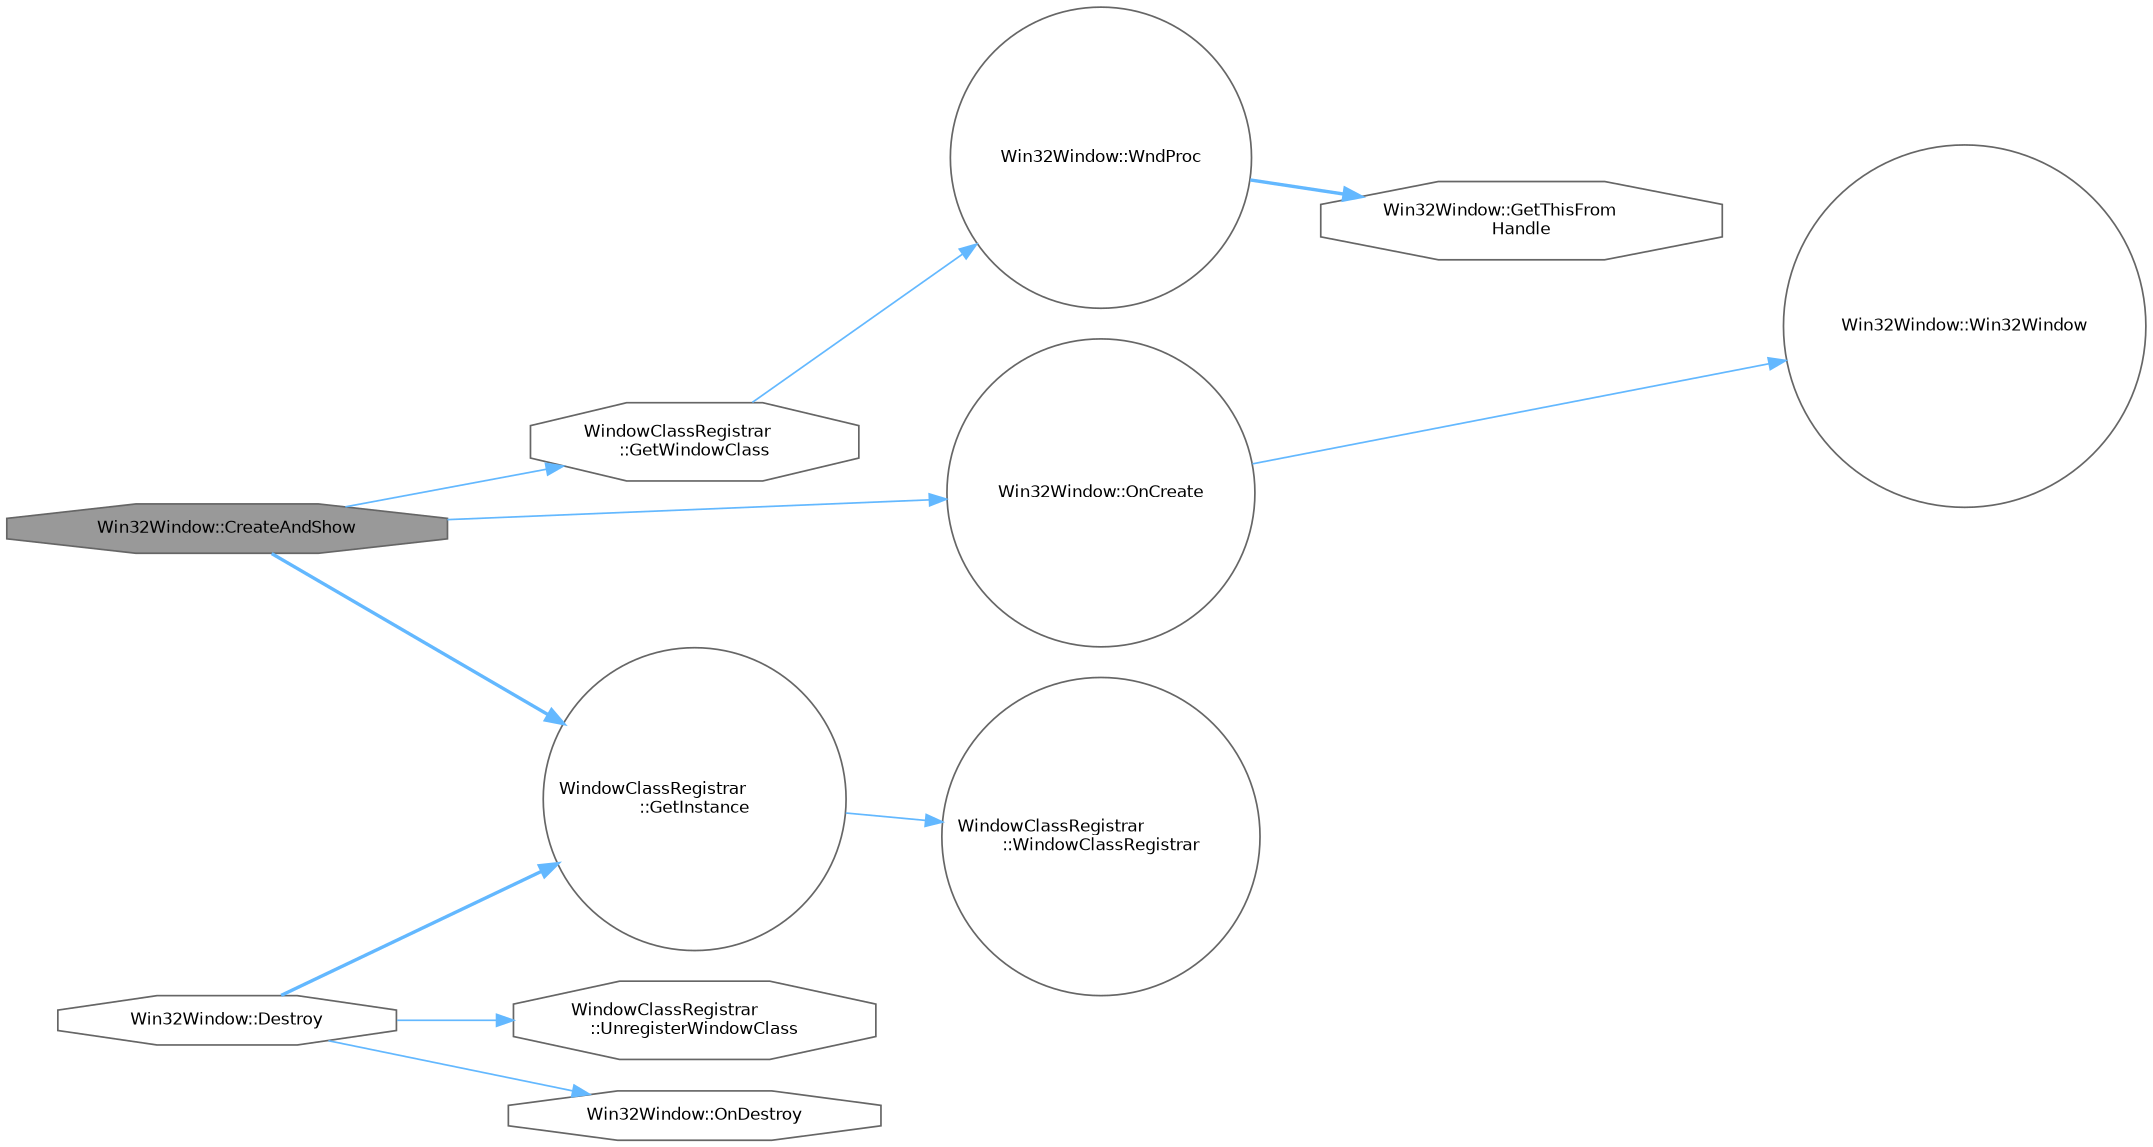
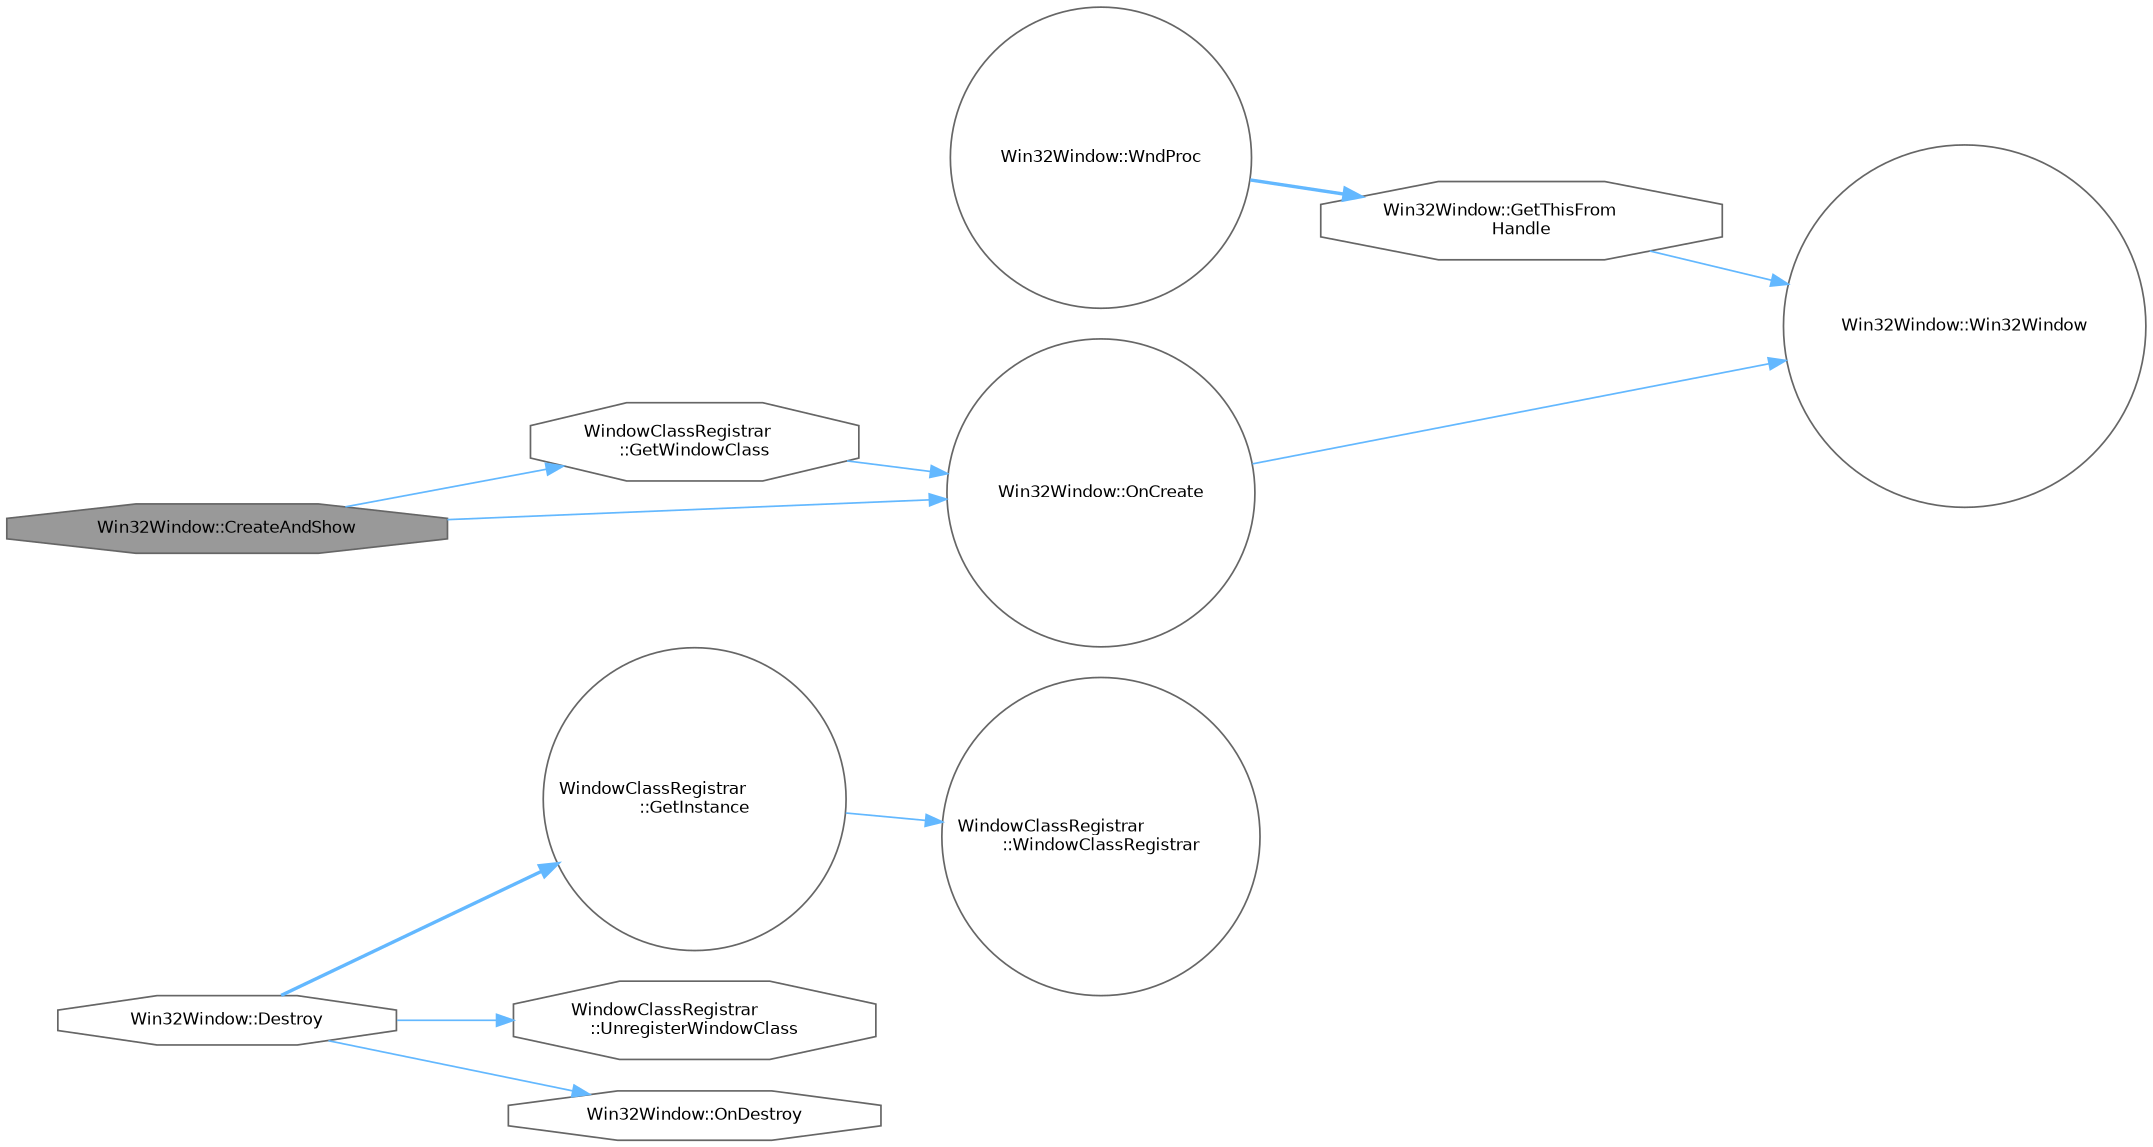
edge "Win32Window::GetThisFrom Handle" -> "Win32Window::Win32Window": added
edge "WindowClassRegistrar ::GetWindowClass" -> "Win32Window::WndProc": now "WindowClassRegistrar ::GetWindowClass" -> "Win32Window::OnCreate"
edge "Win32Window::CreateAndShow" -> "WindowClassRegistrar ::GetInstance": removed
